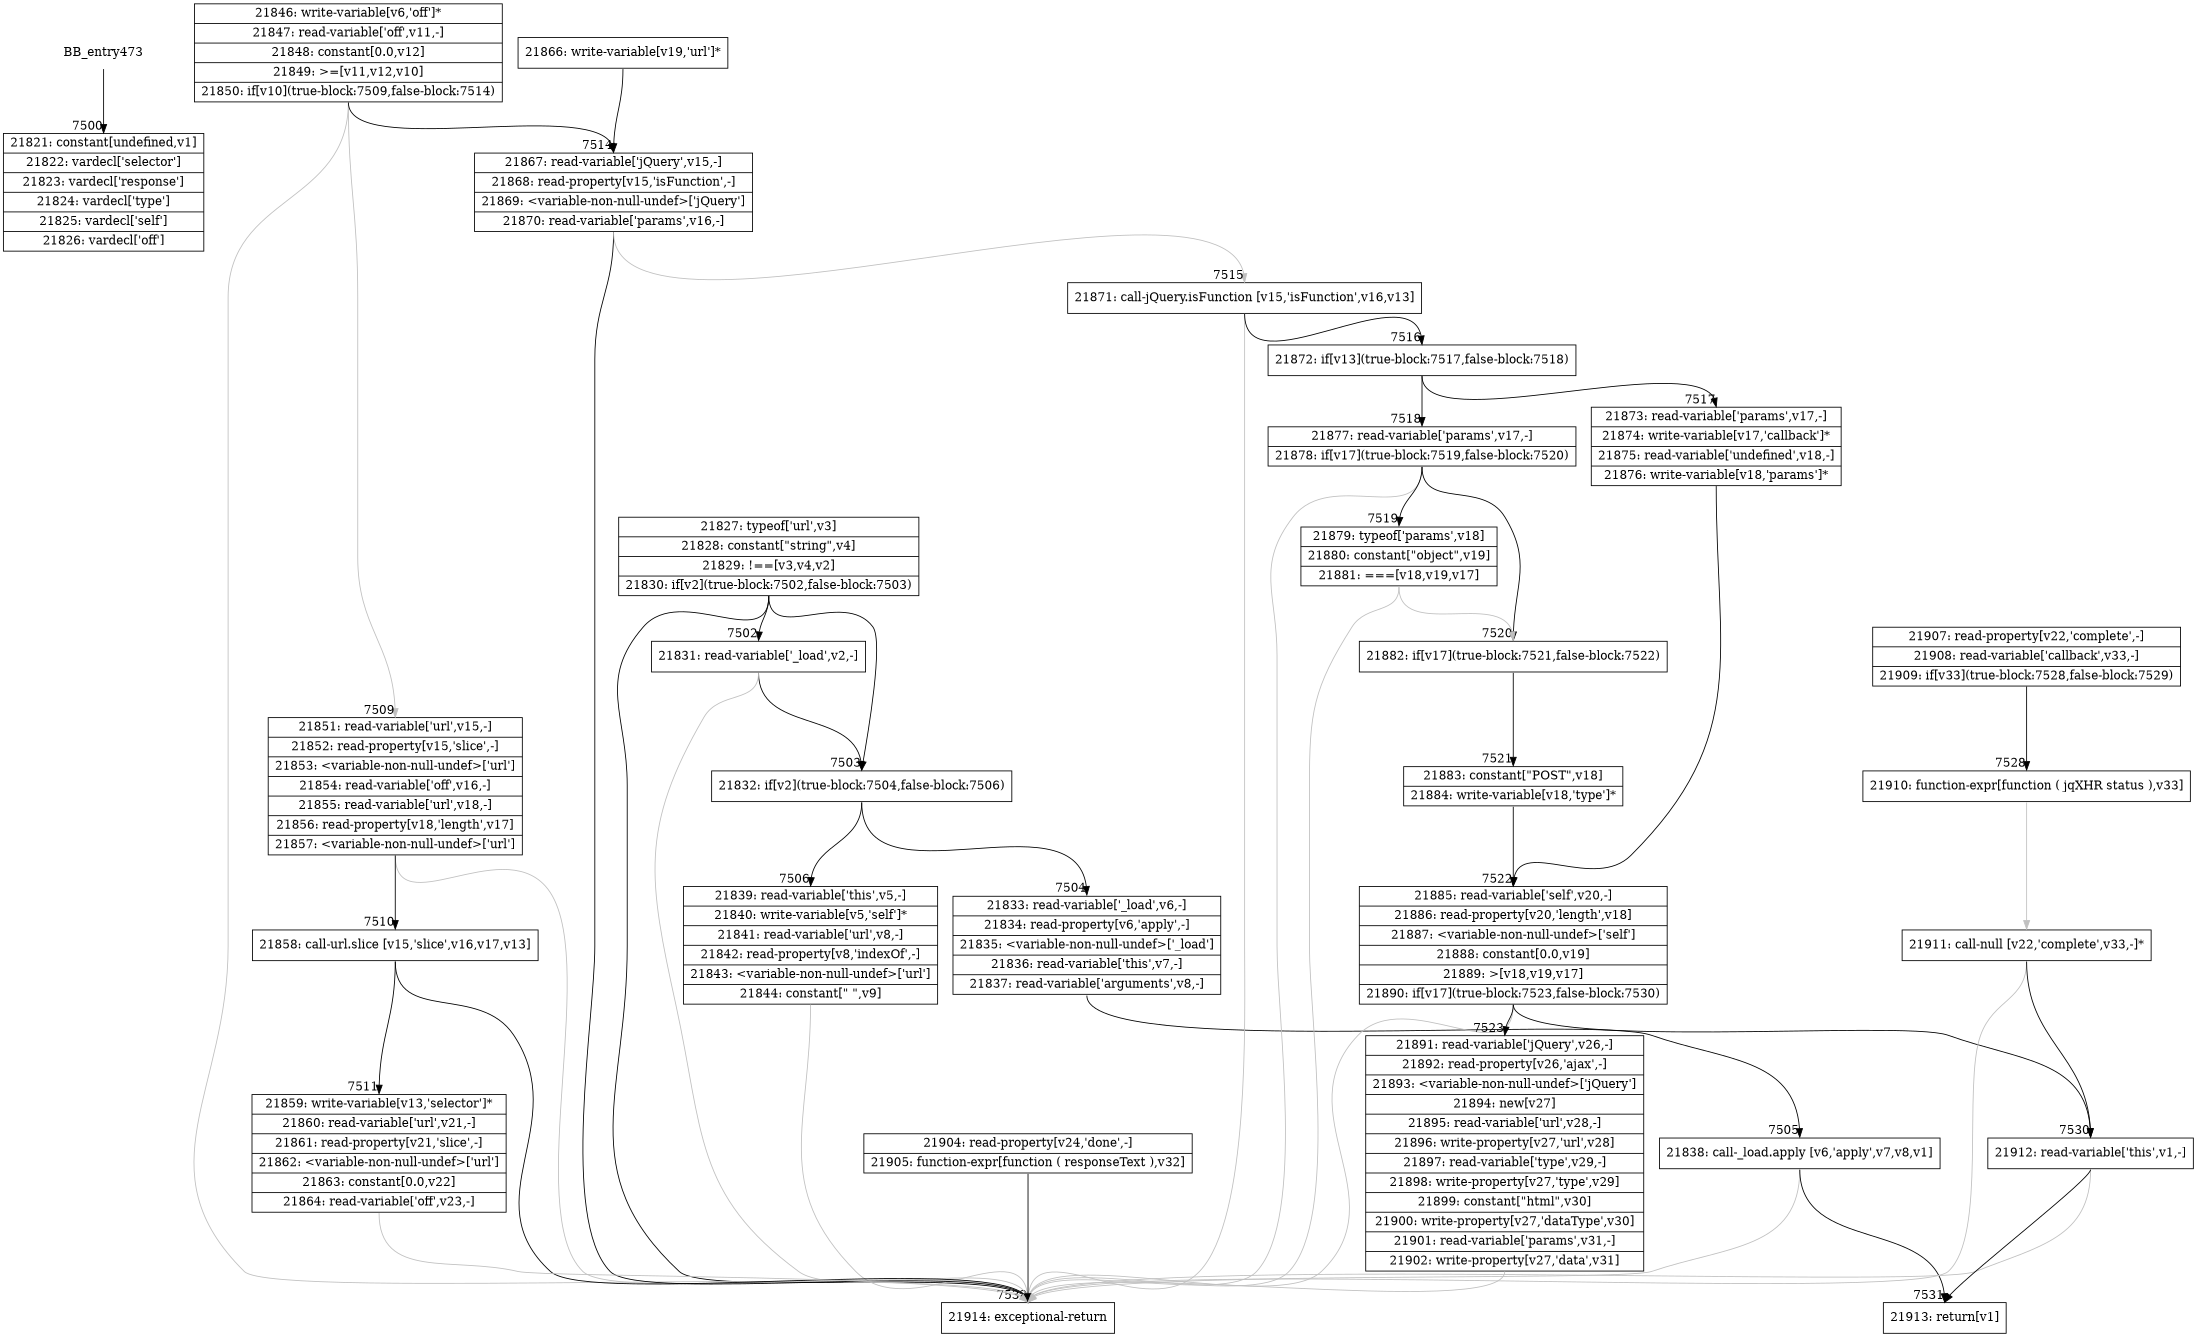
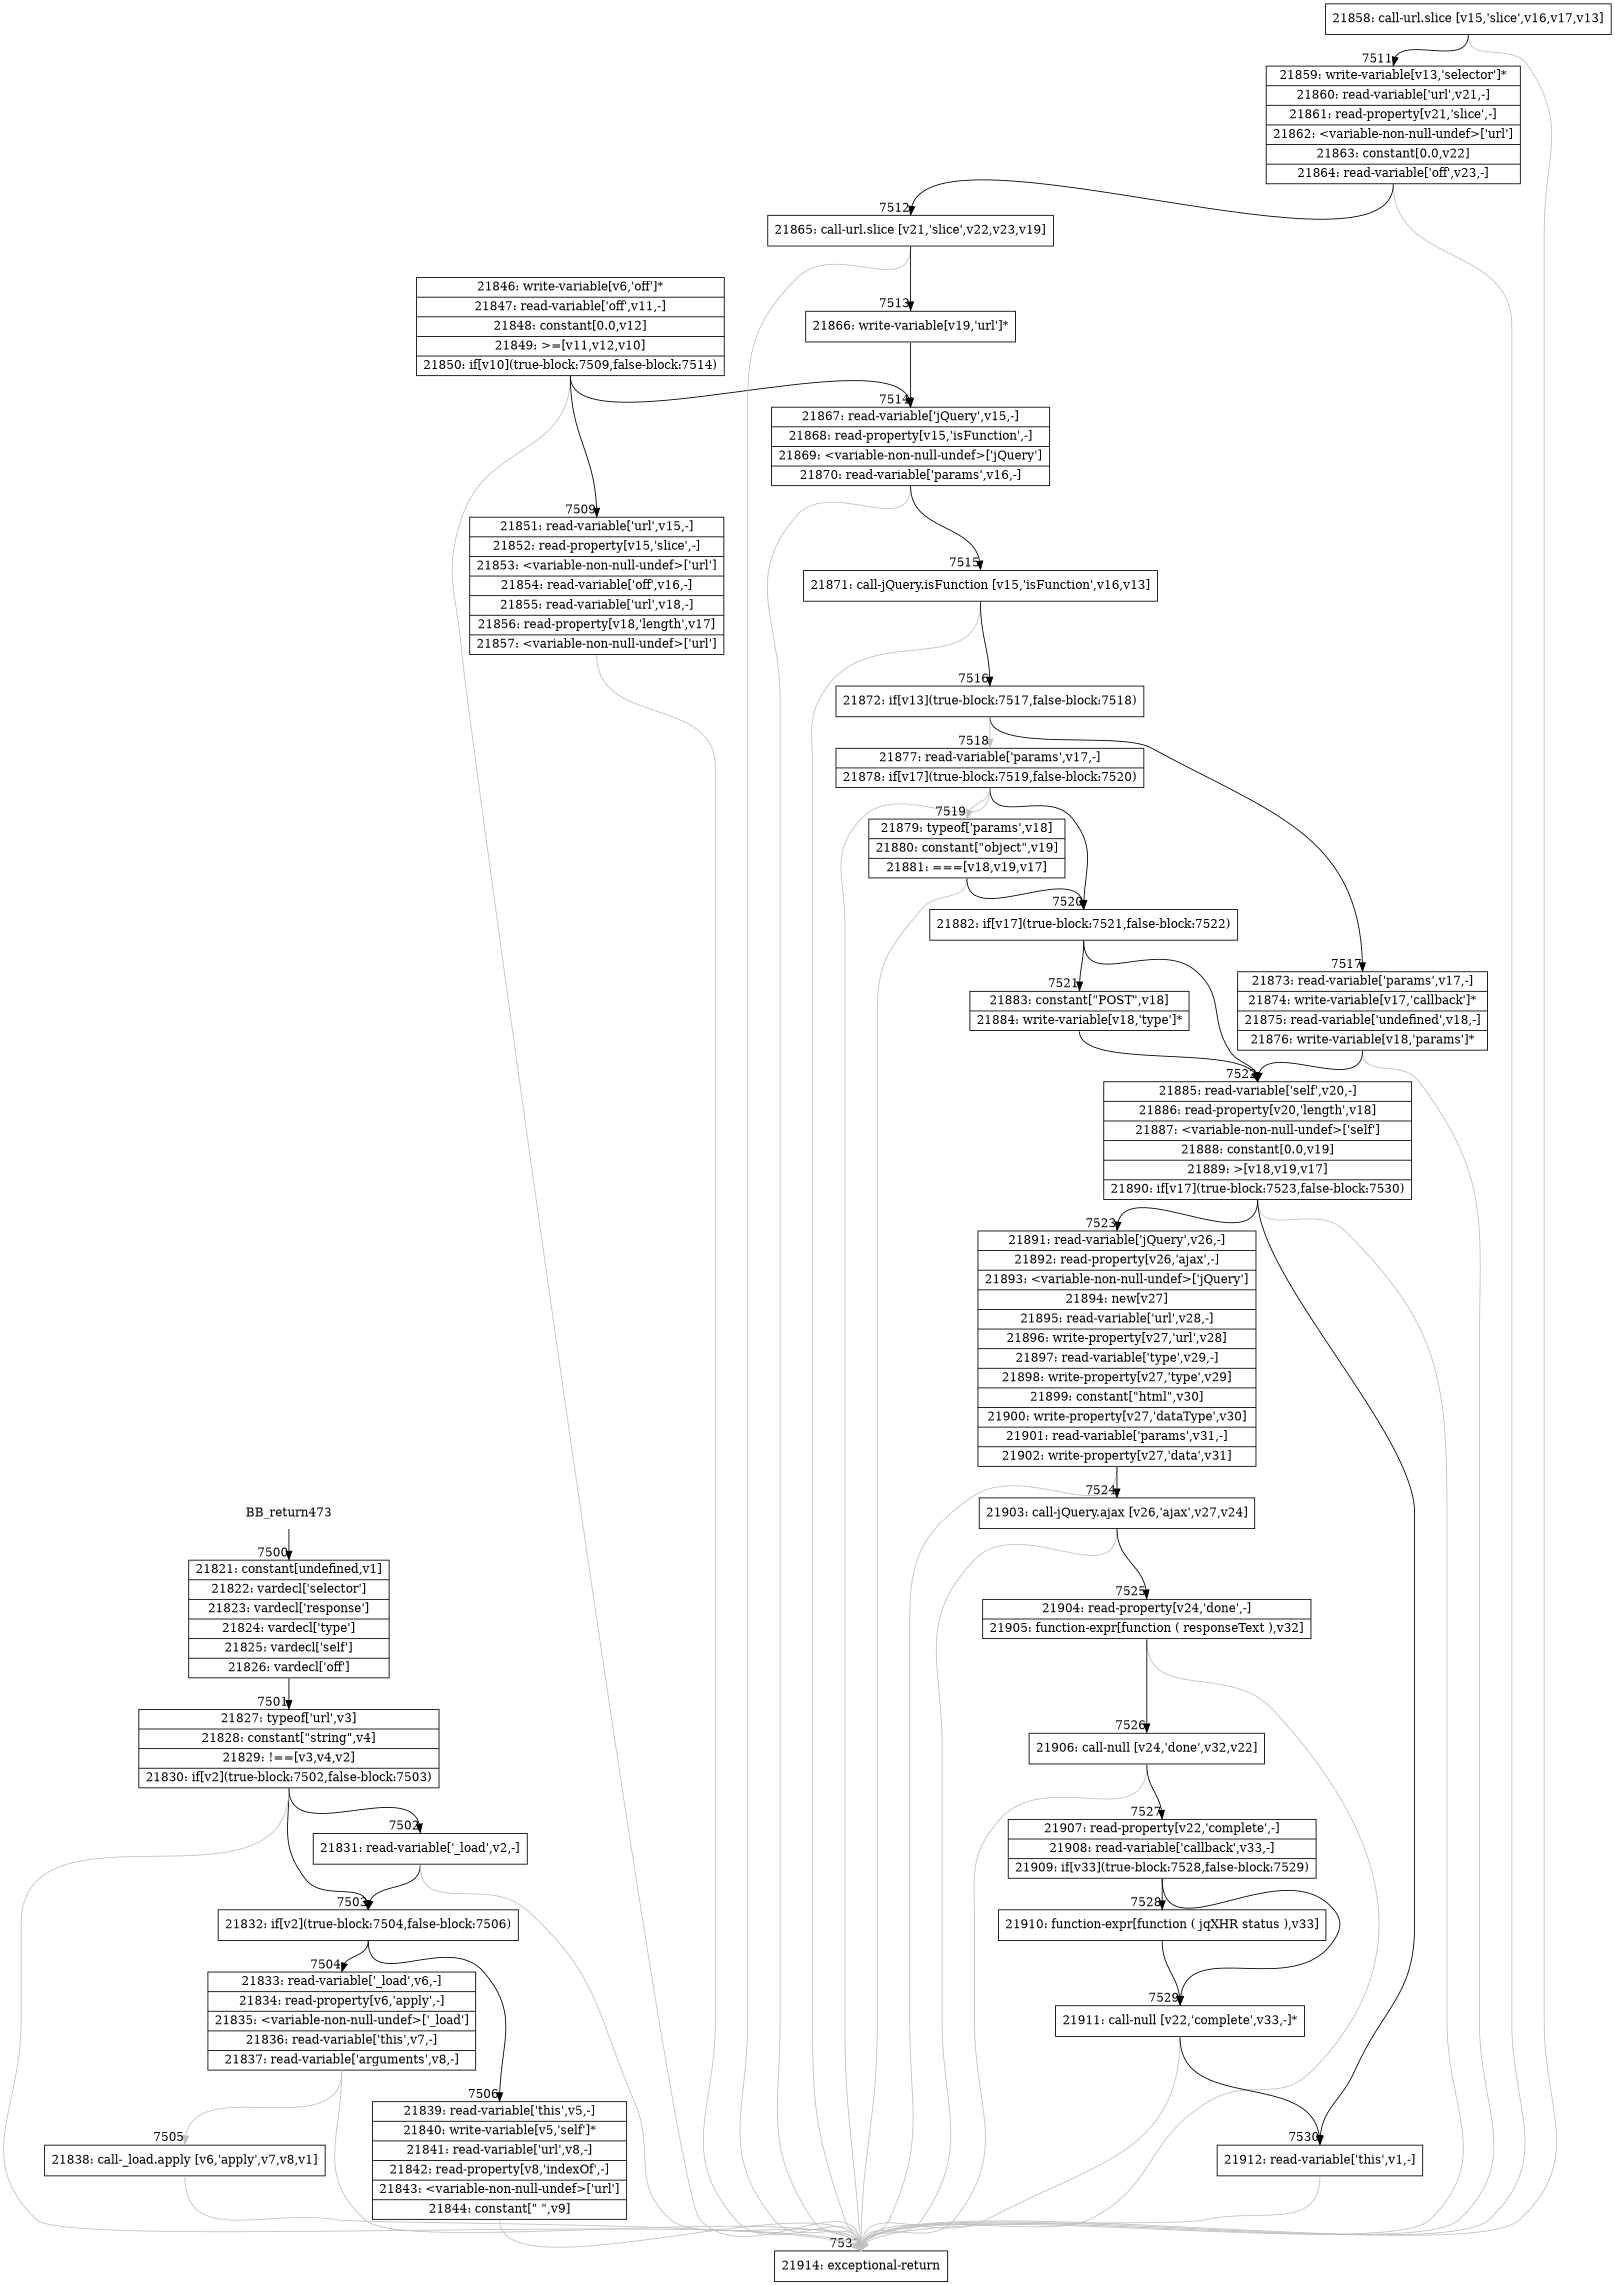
node "BB_entry473": label "BB_entry473" -> "BB_return473"
node "21865: call-url.slice [v21,'slice',v22,v23,v19]": added
edge "21867: read-variable['jQuery',v15,-]" -> "21871: call-jQuery.isFunction [v15,'isFunction',v16,v13]": color gray -> black
edge "21872: if[v13](true-block:7517,false-block:7518)" -> "21877: read-variable['params',v17,-]": color black -> gray
edge "21846: write-variable[v6,'off']*" -> "21851: read-variable['url',v15,-]": color gray -> black
edge "21877: read-variable['params',v17,-]" -> "21879: typeof['params',v18]": color black -> gray
edge "21879: typeof['params',v18]" -> "21882: if[v17](true-block:7521,false-block:7522)": color gray -> black
edge "21910: function-expr[function ( jqXHR status ),v33]" -> "21911: call-null [v22,'complete',v33,-]*": color gray -> black
edge "21851: read-variable['url',v15,-]" -> "21858: call-url.slice [v15,'slice',v16,v17,v13]": removed
edge "21867: read-variable['jQuery',v15,-]" -> "21914: exceptional-return": color black -> gray
edge "21882: if[v17](true-block:7521,false-block:7522)" -> "21885: read-variable['self',v20,-]": added
edge "21833: read-variable['_load',v6,-]" -> "21838: call-_load.apply [v6,'apply',v7,v8,v1]": color black -> gray
edge "21827: typeof['url',v3]" -> "21914: exceptional-return": color black -> gray
edge "21904: read-property[v24,'done',-]" -> "21914: exceptional-return": color black -> gray
edge "21858: call-url.slice [v15,'slice',v16,v17,v13]" -> "21914: exceptional-return": color black -> gray
node "21913: return[v1]": removed
node "21903: call-jQuery.ajax [v26,'ajax',v27,v24]": added
edge "21821: constant[undefined,v1]" -> "21827: typeof['url',v3]": added
node "21906: call-null [v24,'done',v32,v22]": added
edge "21873: read-variable['params',v17,-]" -> "21914: exceptional-return": added
edge "21907: read-property[v22,'complete',-]" -> "21911: call-null [v22,'complete',v33,-]*": added
edge "21833: read-variable['_load',v6,-]" -> "21914: exceptional-return": added
